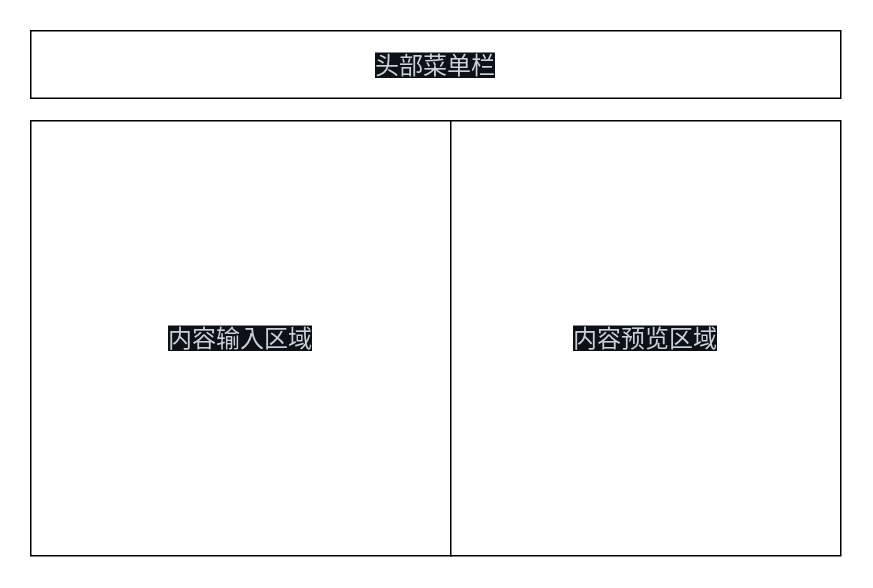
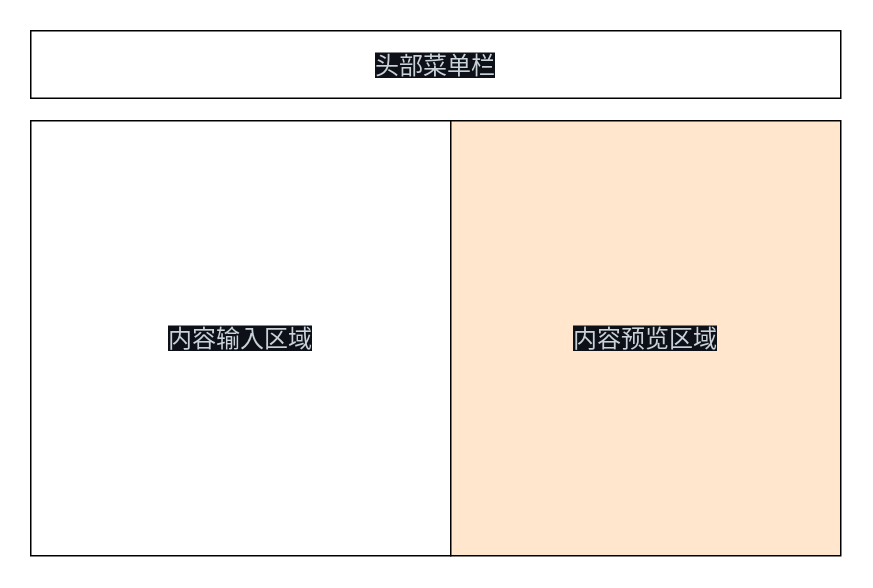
node "内容预览区域": fillcolor #ffffff -> #ffe6cc
